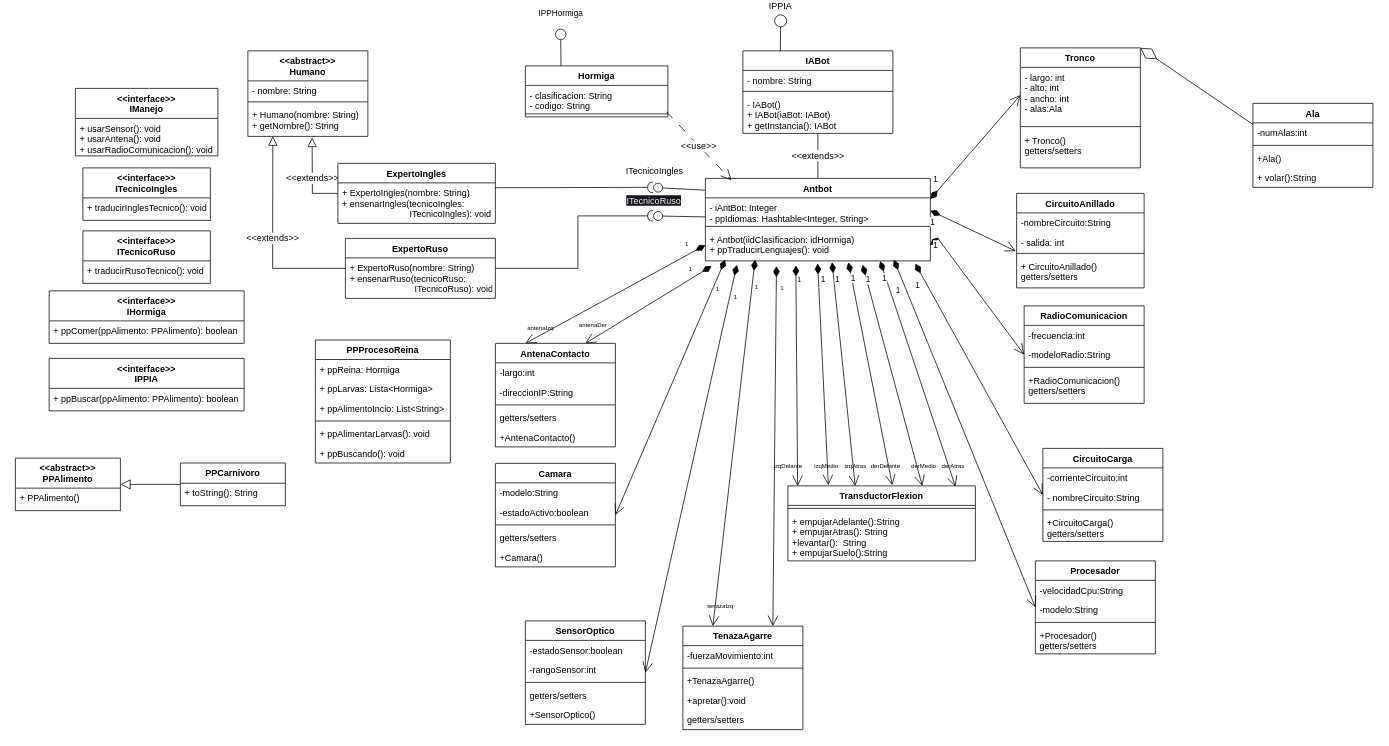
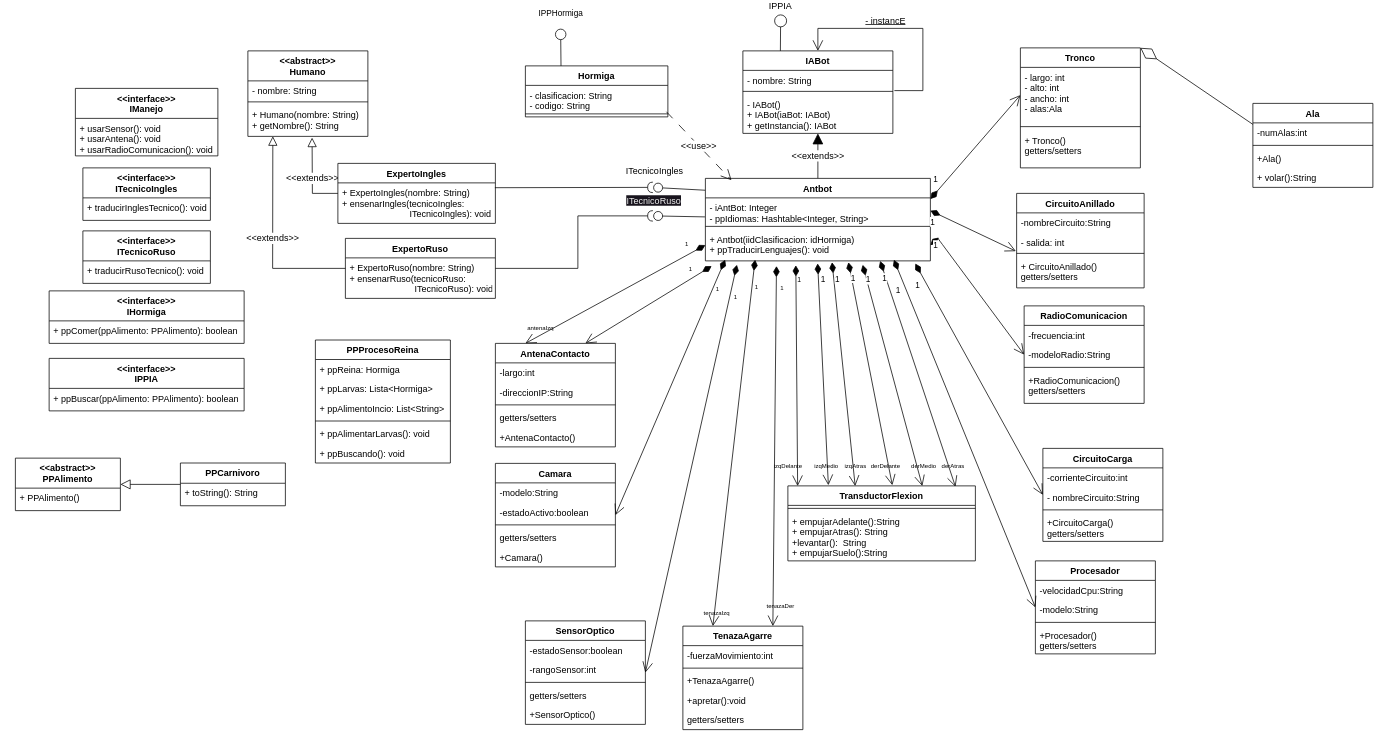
edge "- IABot() + IABot(iaBot: IABot) + getInstancia(): IABot" -> "IABot": added, label "- instancE"
edge "- IABot() + IABot(iaBot: IABot) + getInstancia(): IABot" -- "Antbot": arrowhead none -> block
node "antenaDer": removed
node "tenazaIzq": moved (720, 606) -> (717, 613)
node "tenazaDer": added
